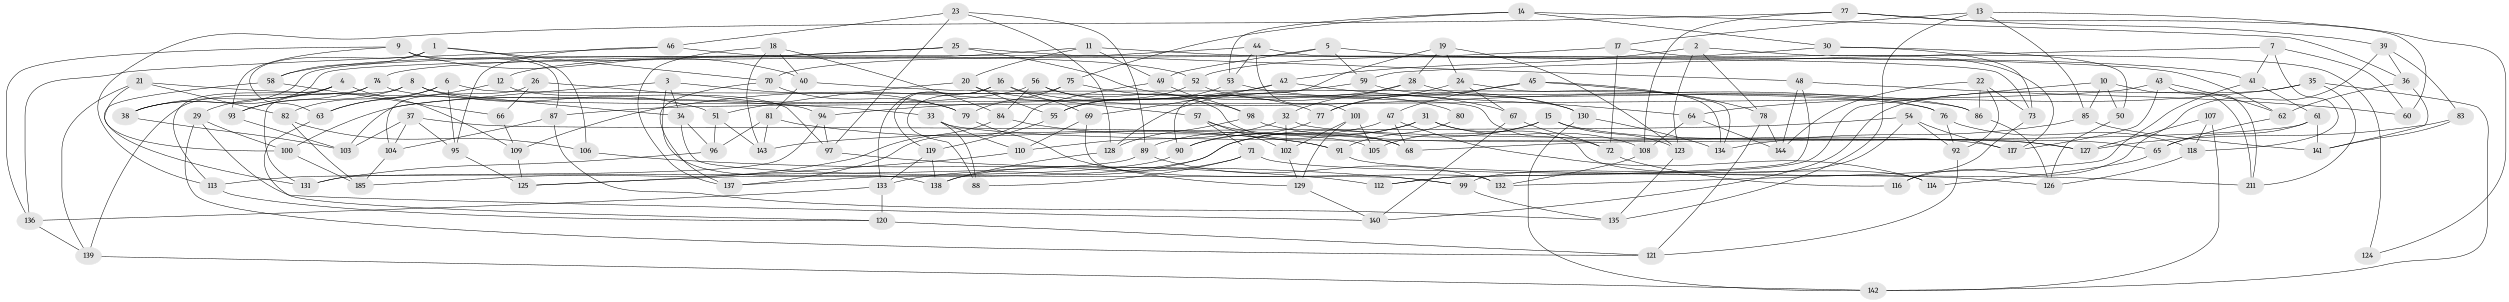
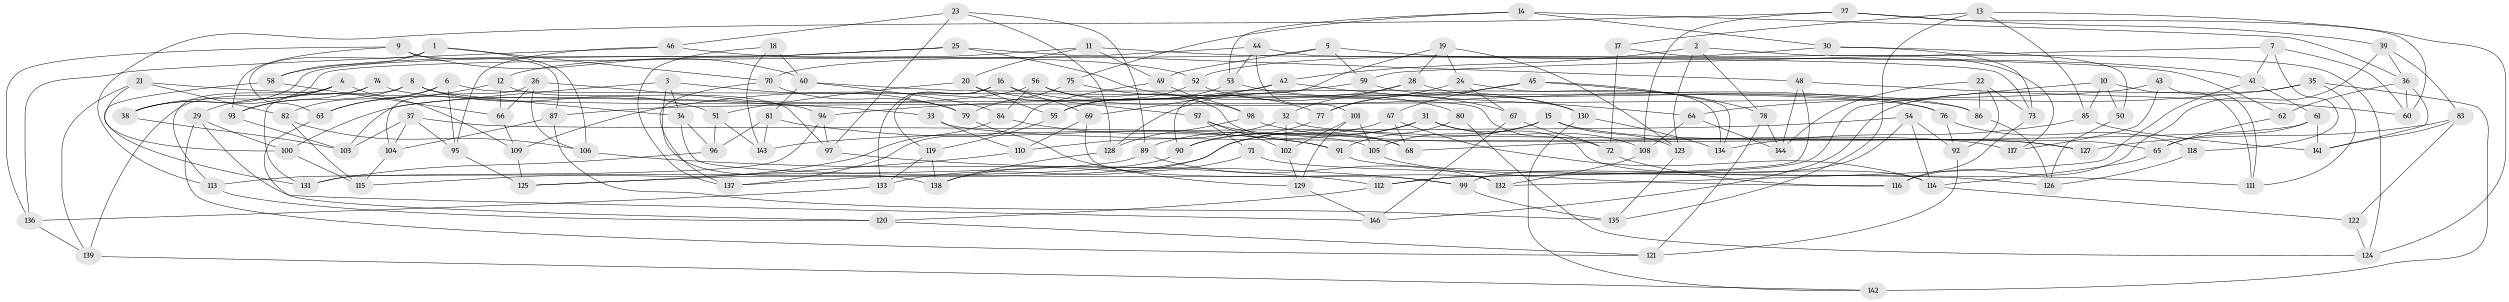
edge "17" -- "74": removed
edge "18" -- "84": now "40" -- "84"
edge "43" -- "62": removed
edge "12" -- "66": added
edge "36" -- "60": added
node "107": removed
edge "26" -- "106": added
edge "54" -- "117": now "54" -- "114"
edge "105" -- "116": added
node "185": label "185" -> "115"
node "88": removed
node "211": label "211" -> "111"
edge "133" -- "120": now "112" -- "120"
node "140": label "140" -> "146"
node "122": added
edge "80" -- "124": added
